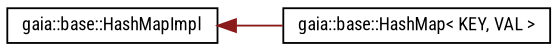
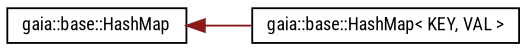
node "gaia::base::HashMapImpl": label "gaia::base::HashMapImpl" -> "gaia::base::HashMap"
